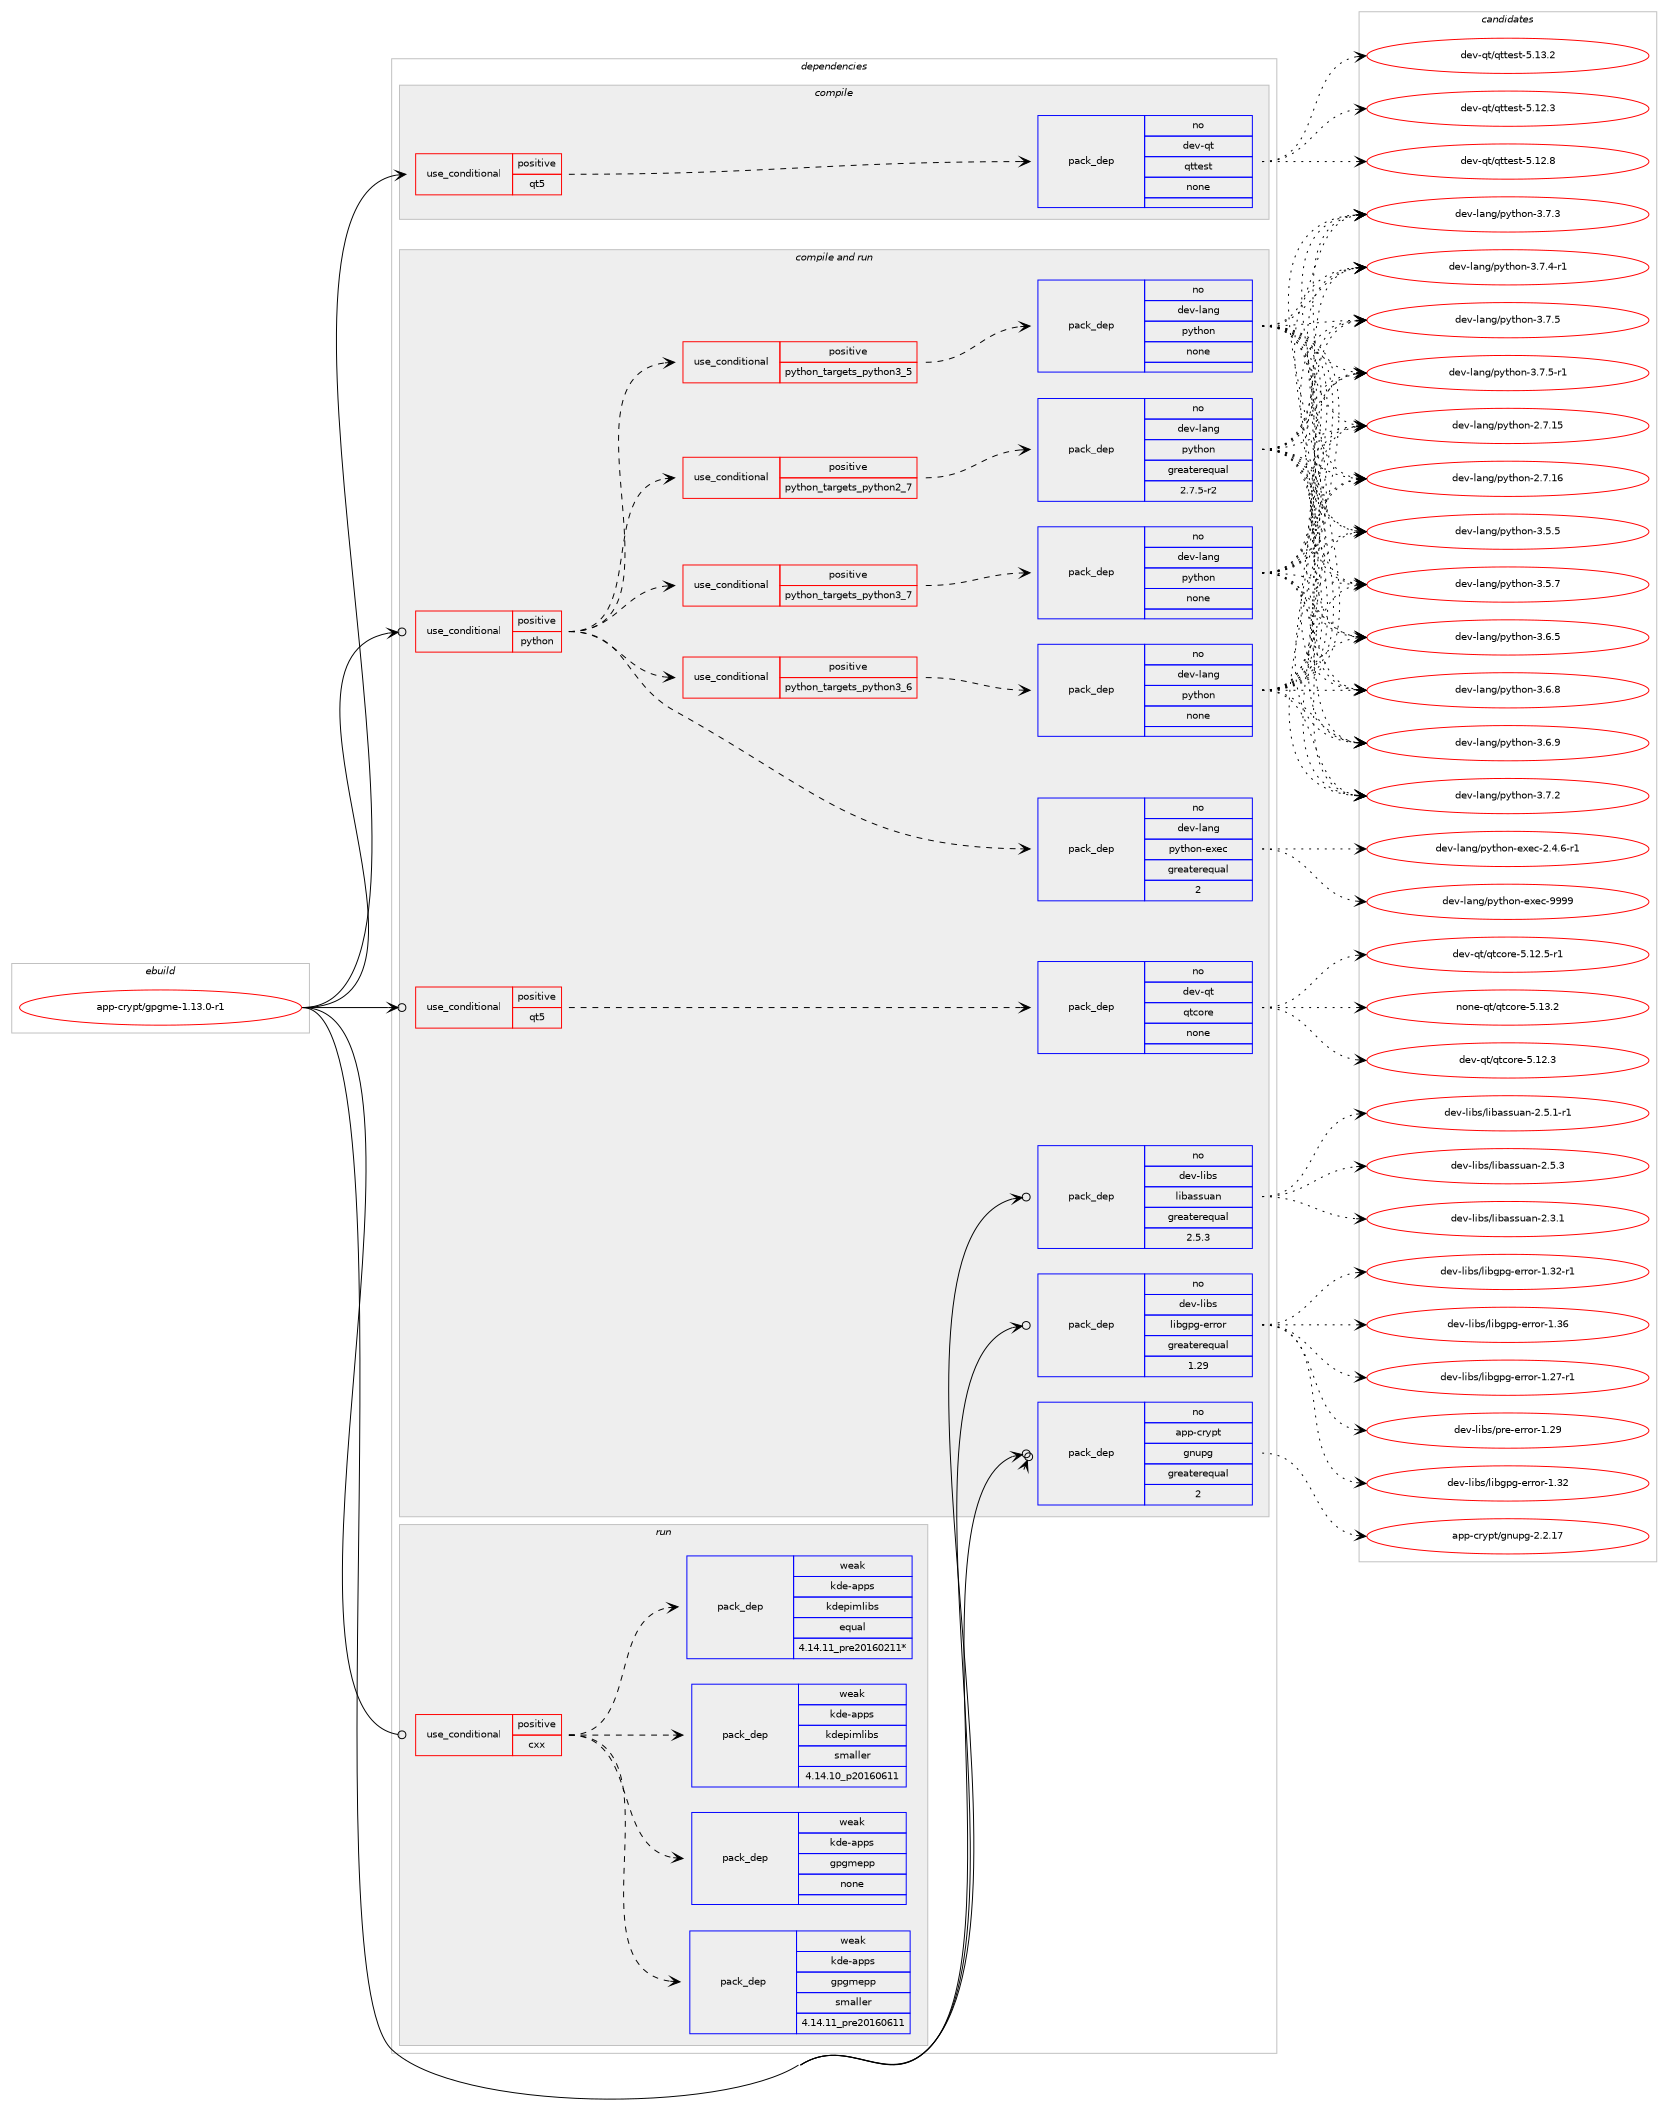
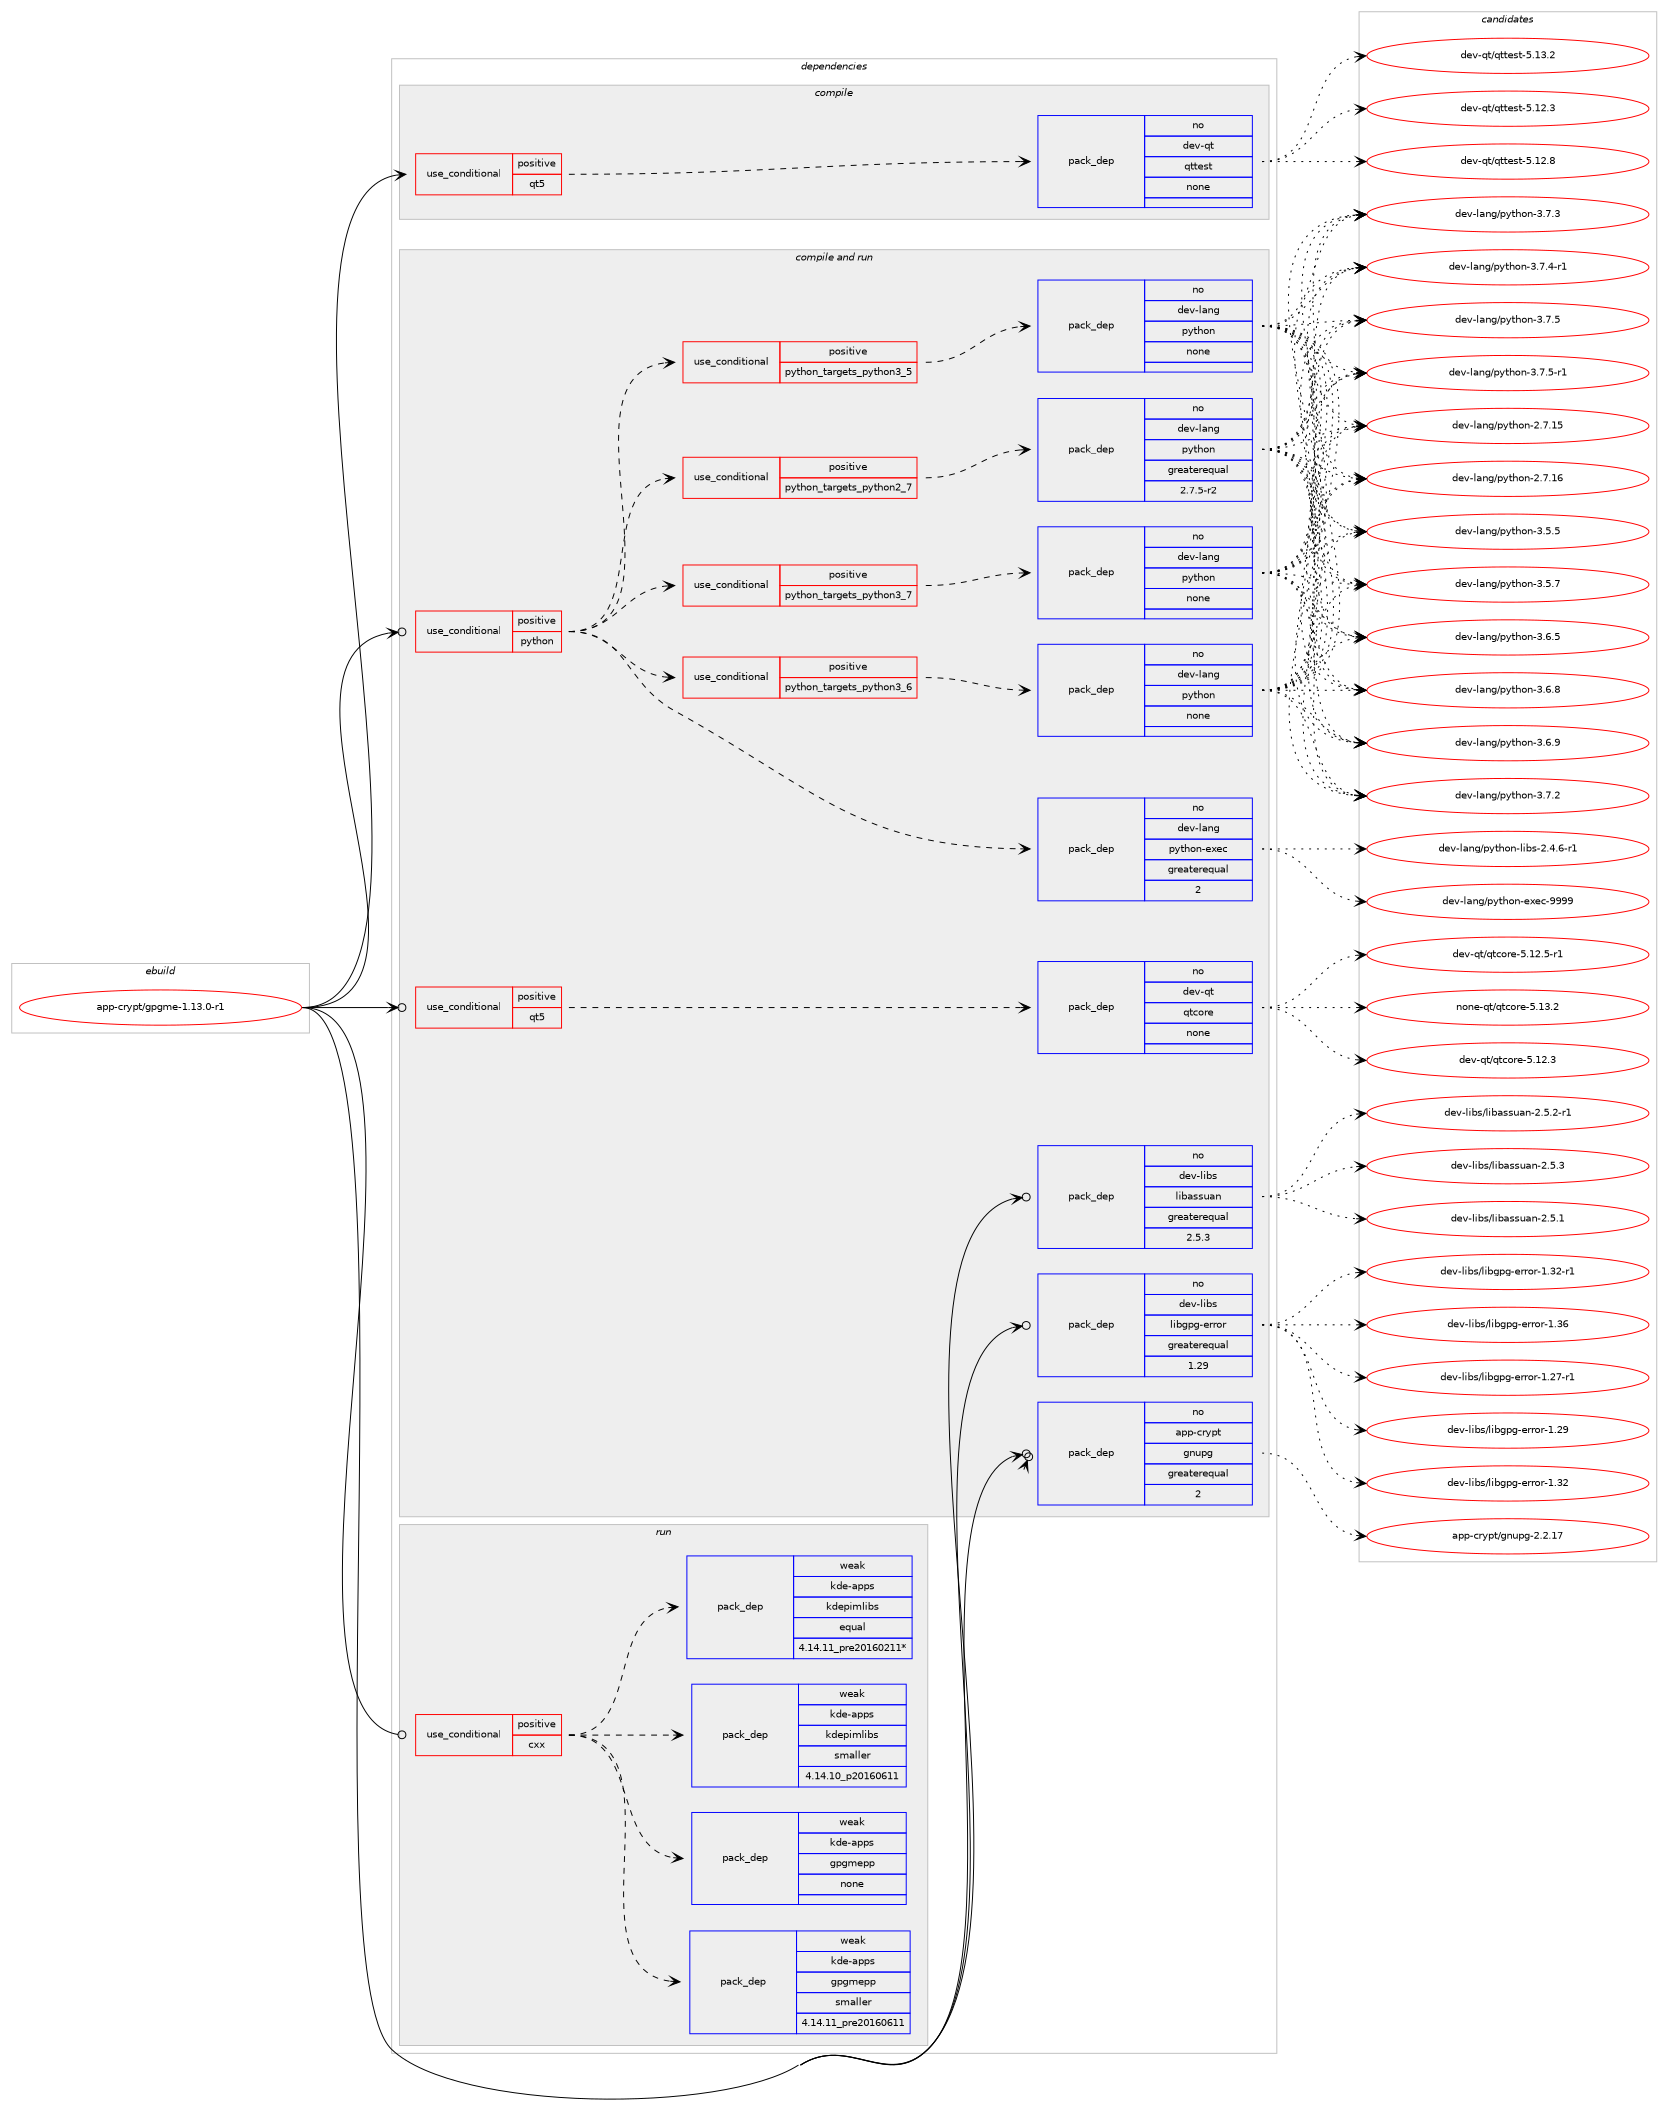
node "dev-lang/python-exec-2.4.6-r1": label "dev-lang/python-exec-2.4.6-r1" -> "dev-lang/python-libs-2.4.6-r1"
node "dev-libs/libassuan-2.5.1-r1": label "dev-libs/libassuan-2.5.1-r1" -> "dev-libs/libassuan-2.5.2-r1"
node "dev-libs/libassuan-2.3.1": label "dev-libs/libassuan-2.3.1" -> "dev-libs/libassuan-2.5.1"
node "dev-libs/pre-error-1.29": label "dev-libs/pre-error-1.29" -> "dev-libs/libgpg-error-1.29"
